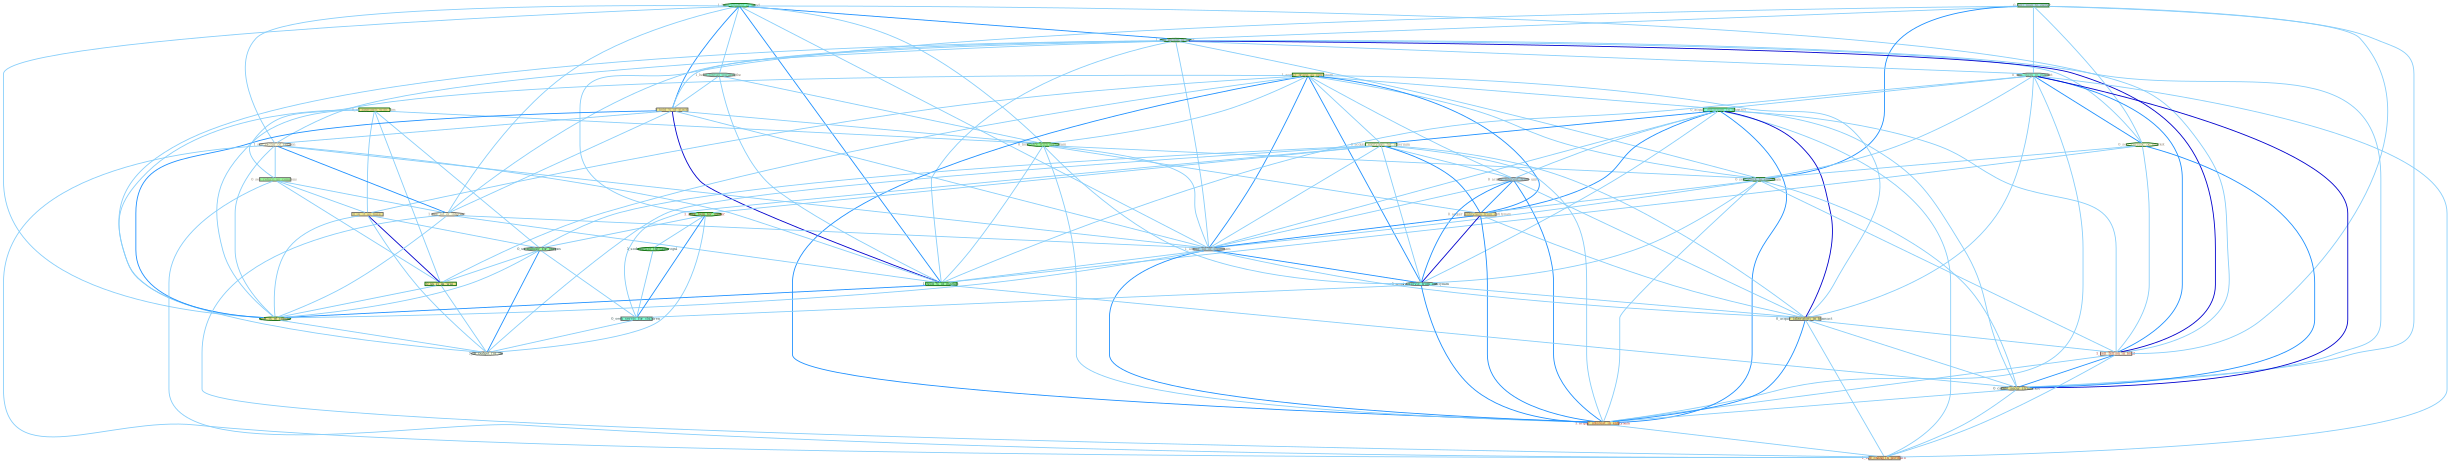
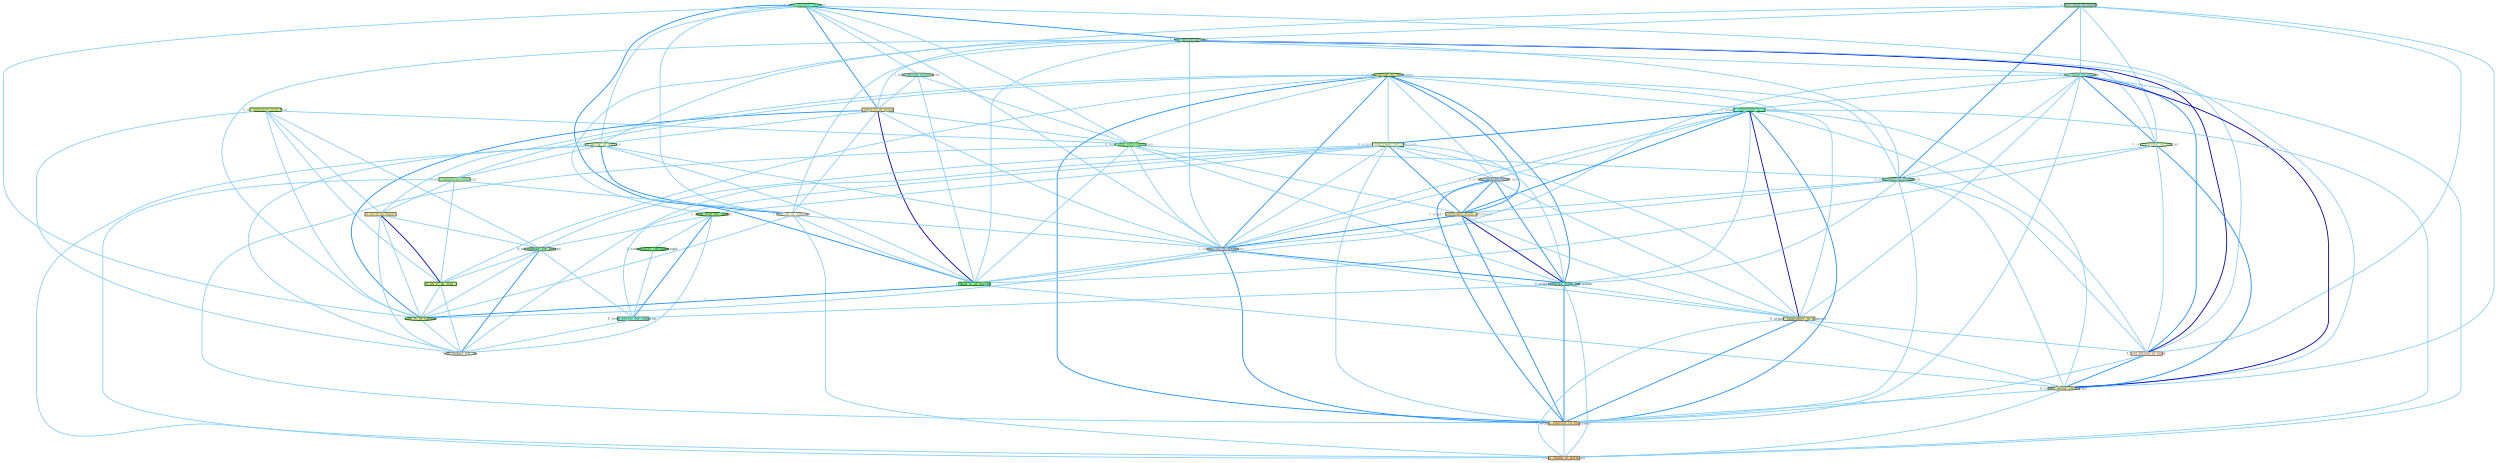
node "1_acquir_brand_as_entitynam": shape box -> ellipse
node "1_see_pictur_of_section": color gray40 -> darkgreen
edge "1_see_pictur_of_section" -- "1_us_%_of_capabl": now "1_see_pictur_of_section" -- "0_us_budget_for_thi"
edge "1_sell_billion_in_bond" -- "1_see_chang_in_portfolio": now "0_acquir_servic_from_entitynam" -- "1_see_chang_in_portfolio"
